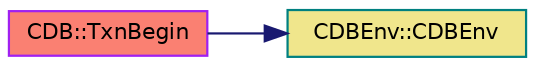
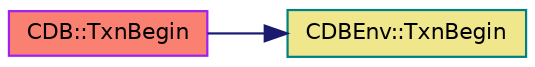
node "CDBEnv::CDBEnv": label "CDBEnv::CDBEnv" -> "CDBEnv::TxnBegin"
